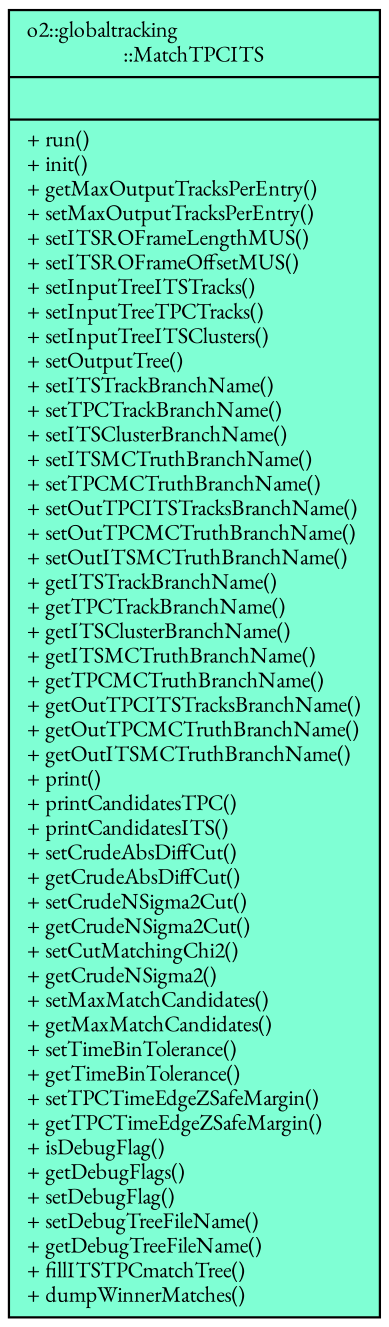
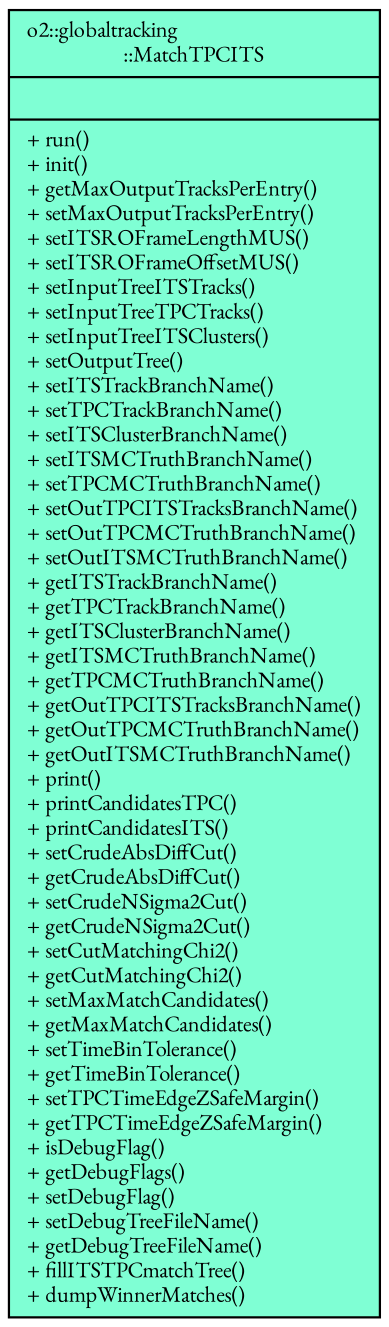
node "o2::globaltracking": text "+ getCrudeNSigma2()" -> "+ getCutMatchingChi2()"
